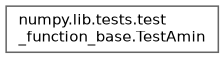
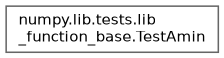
node "numpy.lib.tests.test _function_base.TestAmin": label "numpy.lib.tests.test _function_base.TestAmin" -> "numpy.lib.tests.lib _function_base.TestAmin"
